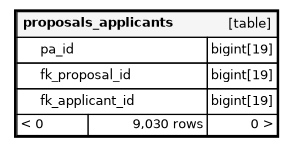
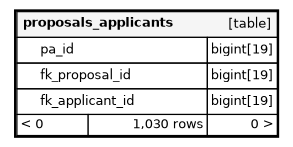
node "proposals_applicants": text "9,030 rows" -> "1,030 rows"
